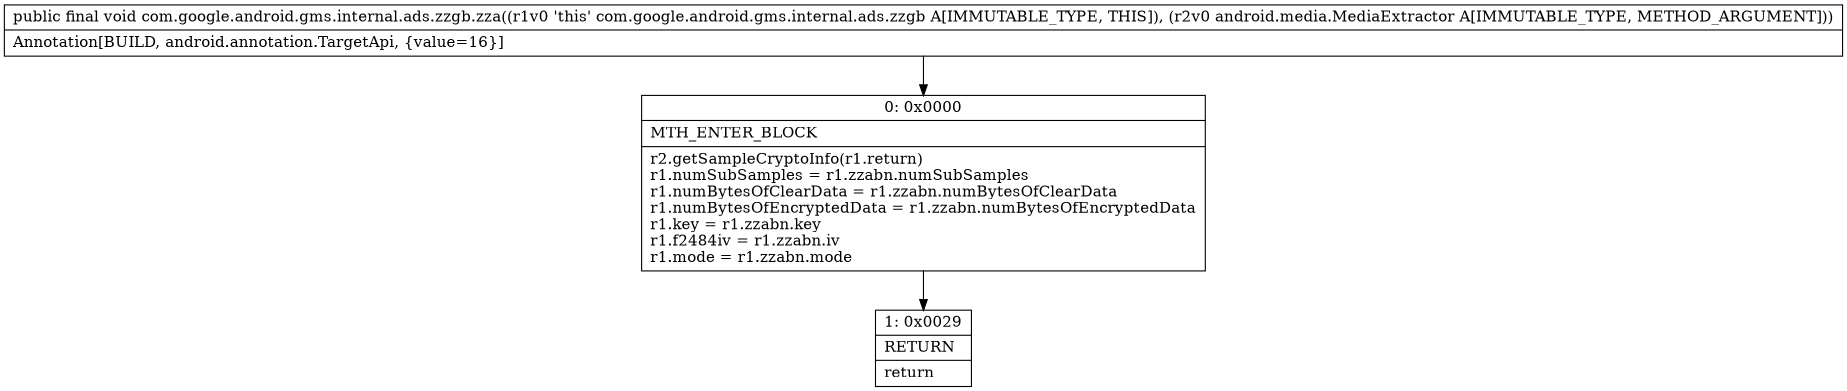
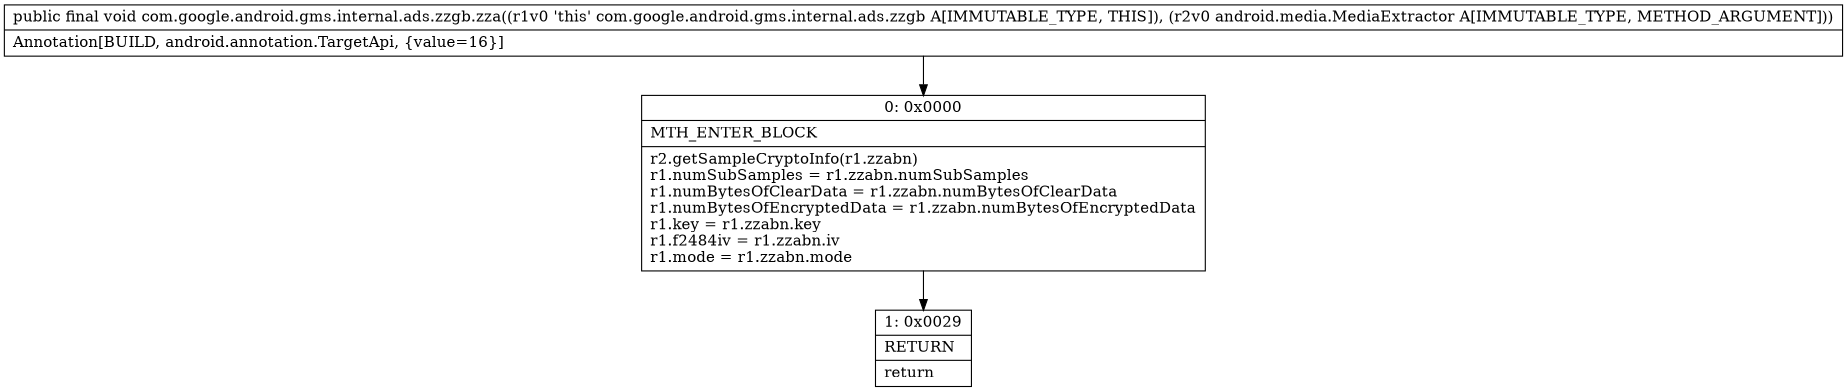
node "0: 0x0000": text "r2.getSampleCryptoInfo(r1.return)" -> "r2.getSampleCryptoInfo(r1.zzabn)"
